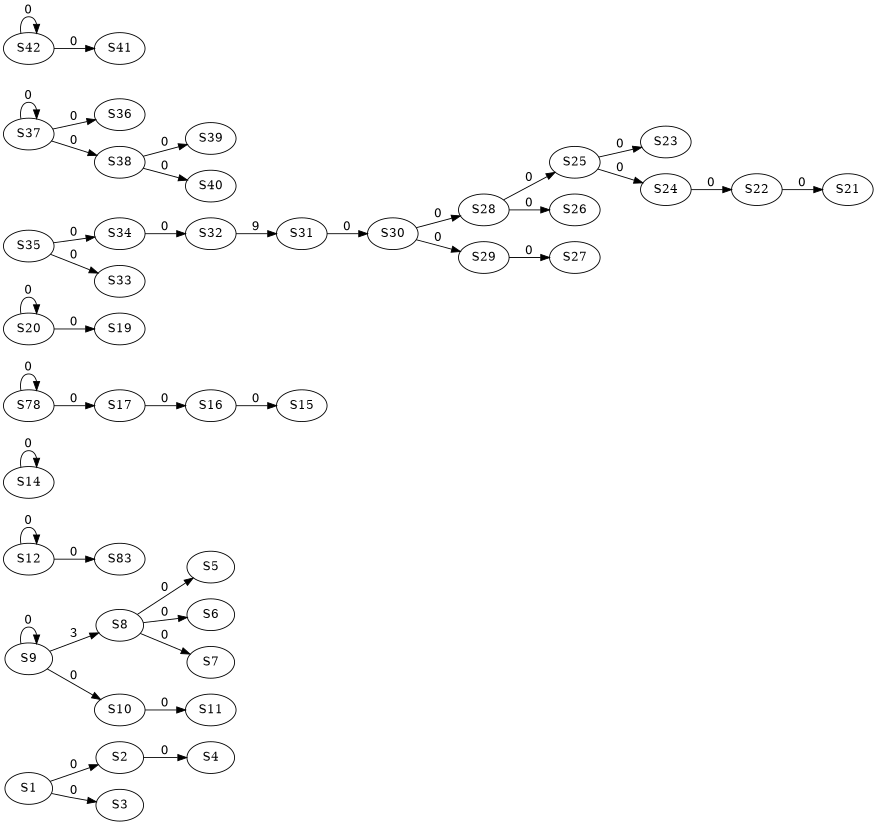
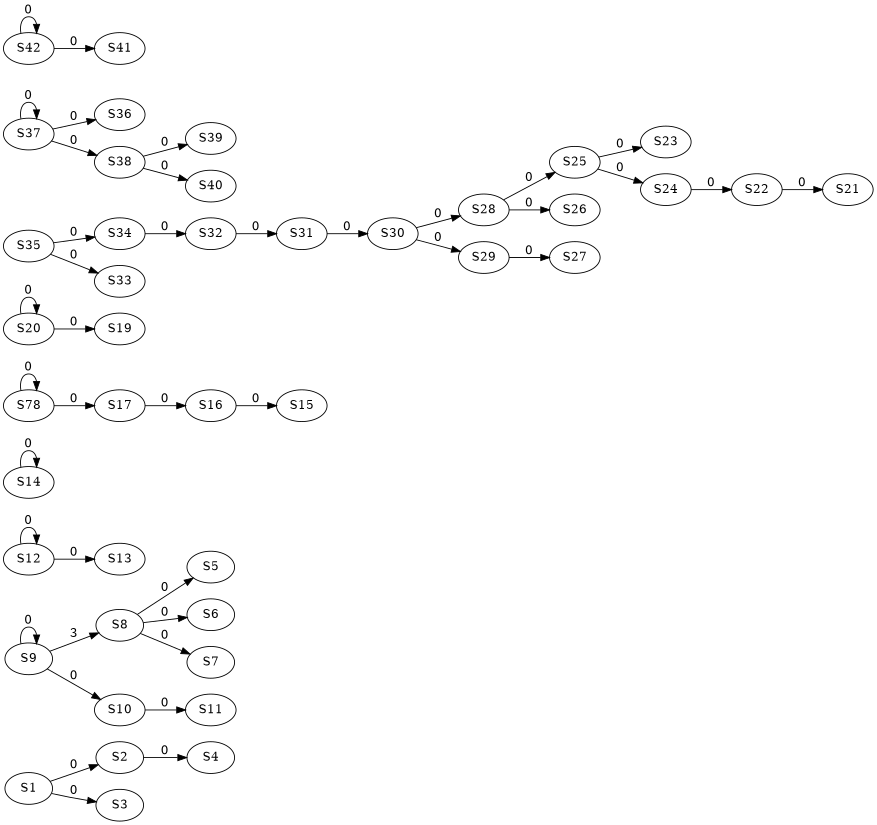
edge "S32" -> "S31": label "9" -> "0"
node "S83": label "S83" -> "S13"
